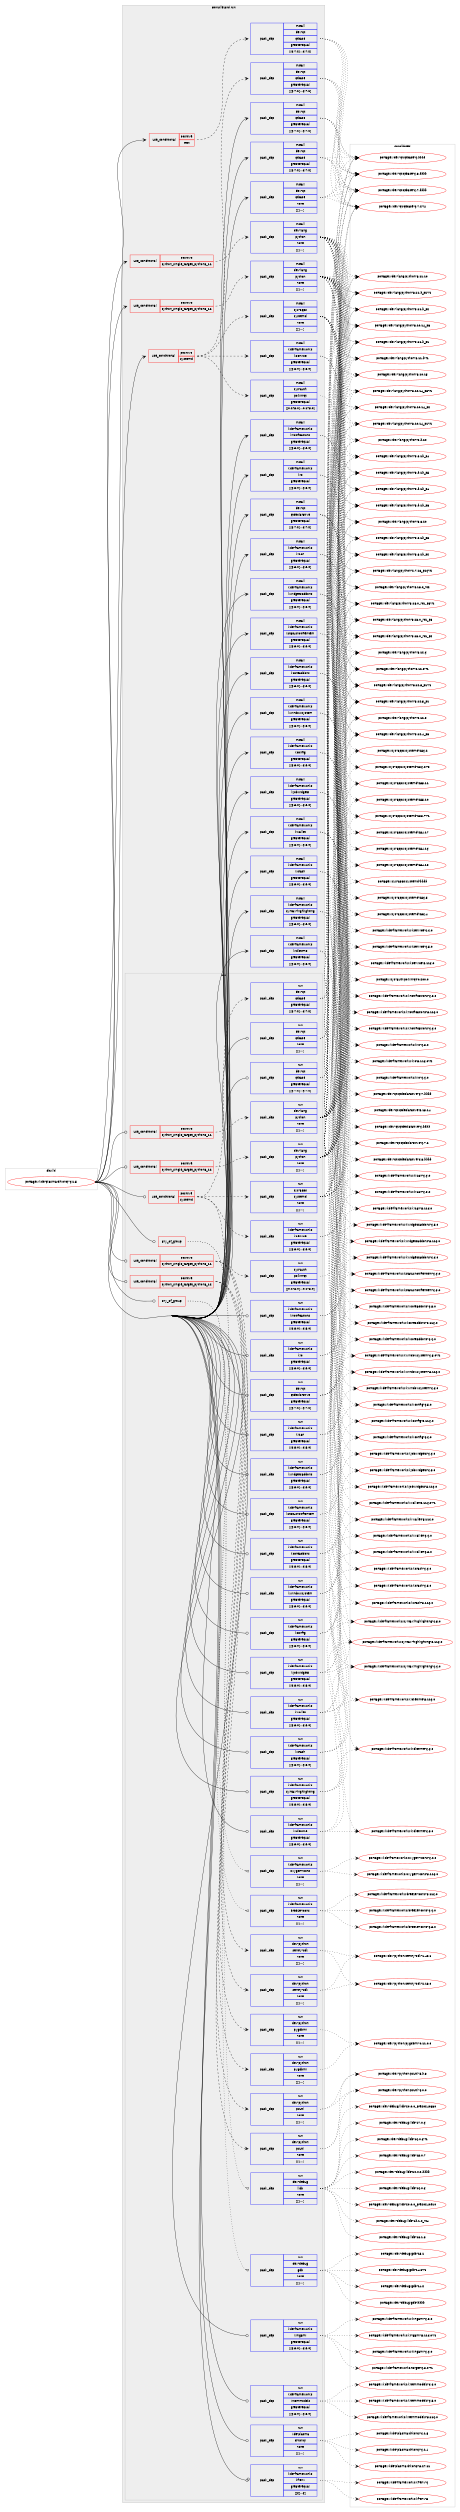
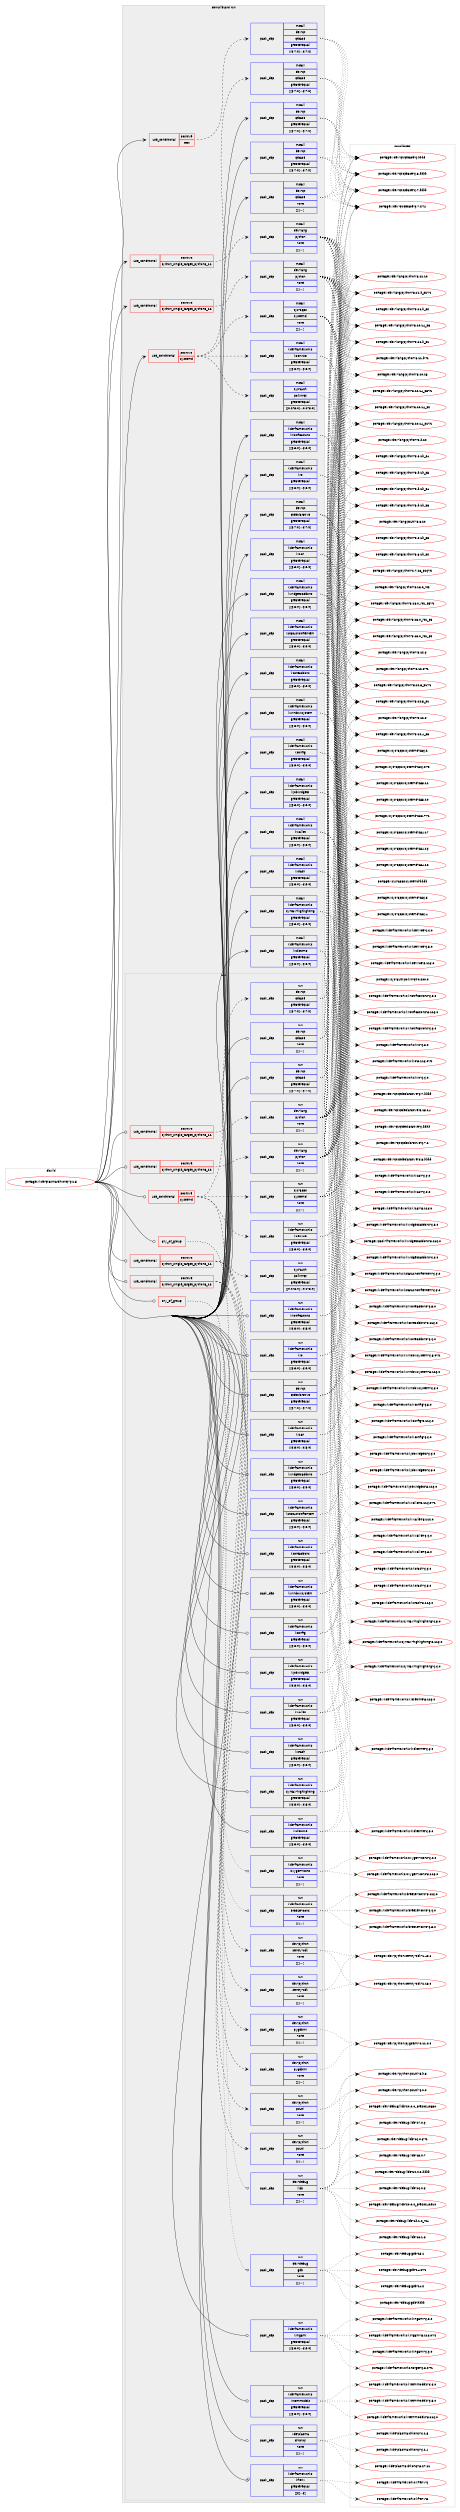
node "portage://dev-lang/python-3.8.20": label "portage://dev-lang/python-3.8.20" -> "portage://dev-lang/psutil-3.8.20"
node "portage://kde-frameworks/kwidgetsaddons-5.116.0": label "portage://kde-frameworks/kwidgetsaddons-5.116.0" -> "portage://pack-frameworks/kwidgetsaddons-5.116.0"
